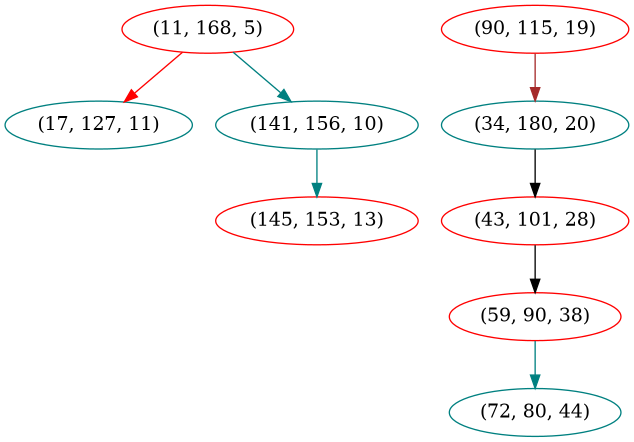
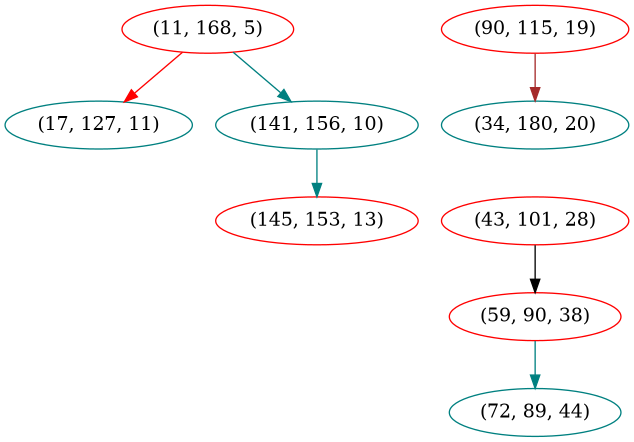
edge "(34, 180, 20)" -> "(43, 101, 28)": removed
node "(72, 80, 44)": label "(72, 80, 44)" -> "(72, 89, 44)"
